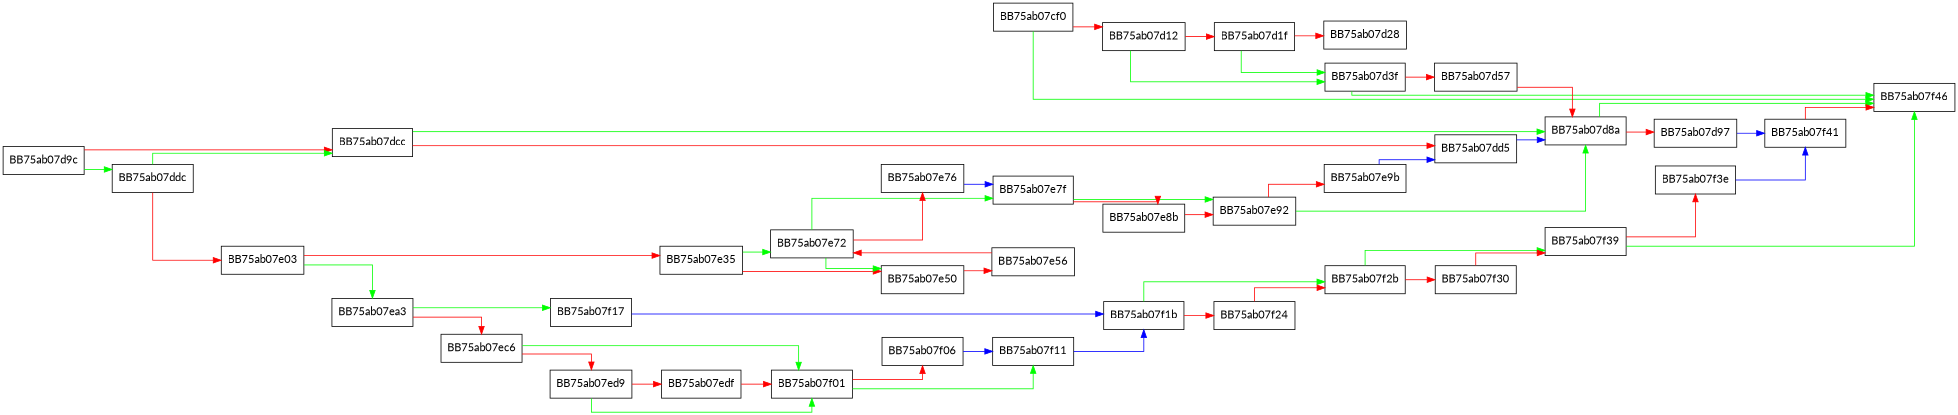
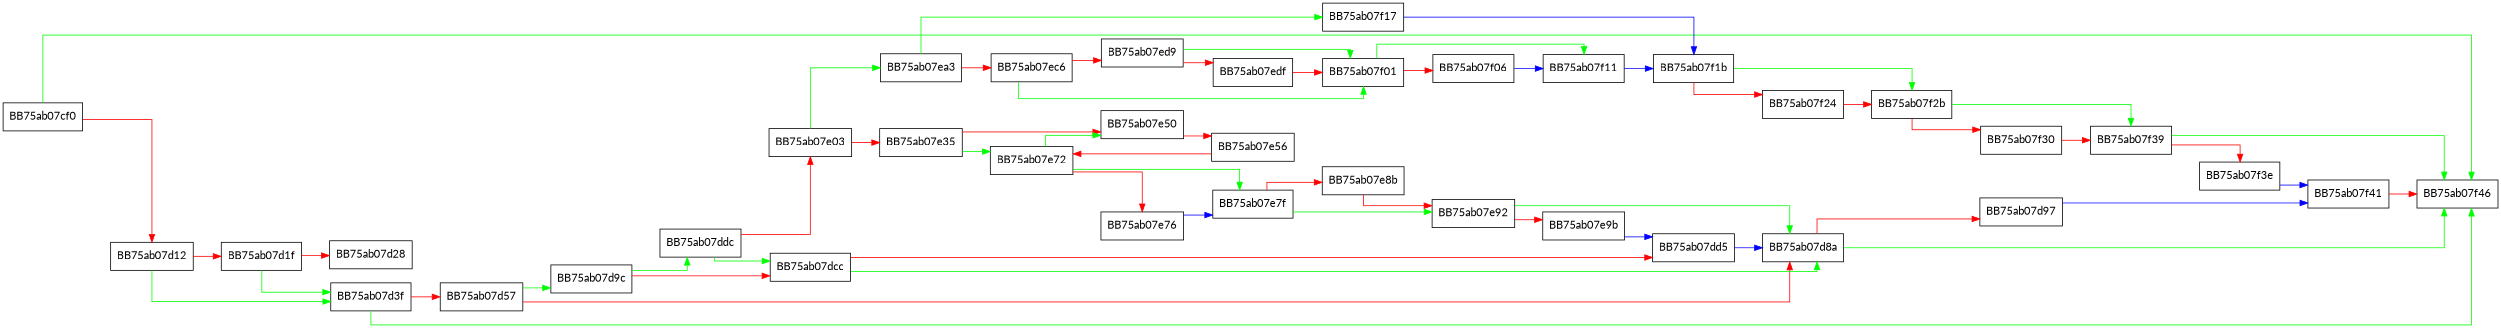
edge "BB75ab07d57" -> "BB75ab07d9c": added
